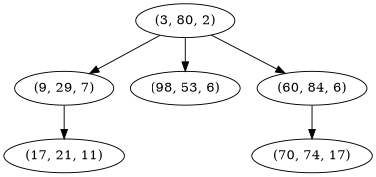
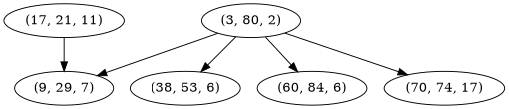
node "(98, 53, 6)": label "(98, 53, 6)" -> "(38, 53, 6)"
edge "(9, 29, 7)" -> "(17, 21, 11)": reversed
edge "(60, 84, 6)" -> "(70, 74, 17)": now "(3, 80, 2)" -> "(70, 74, 17)"
